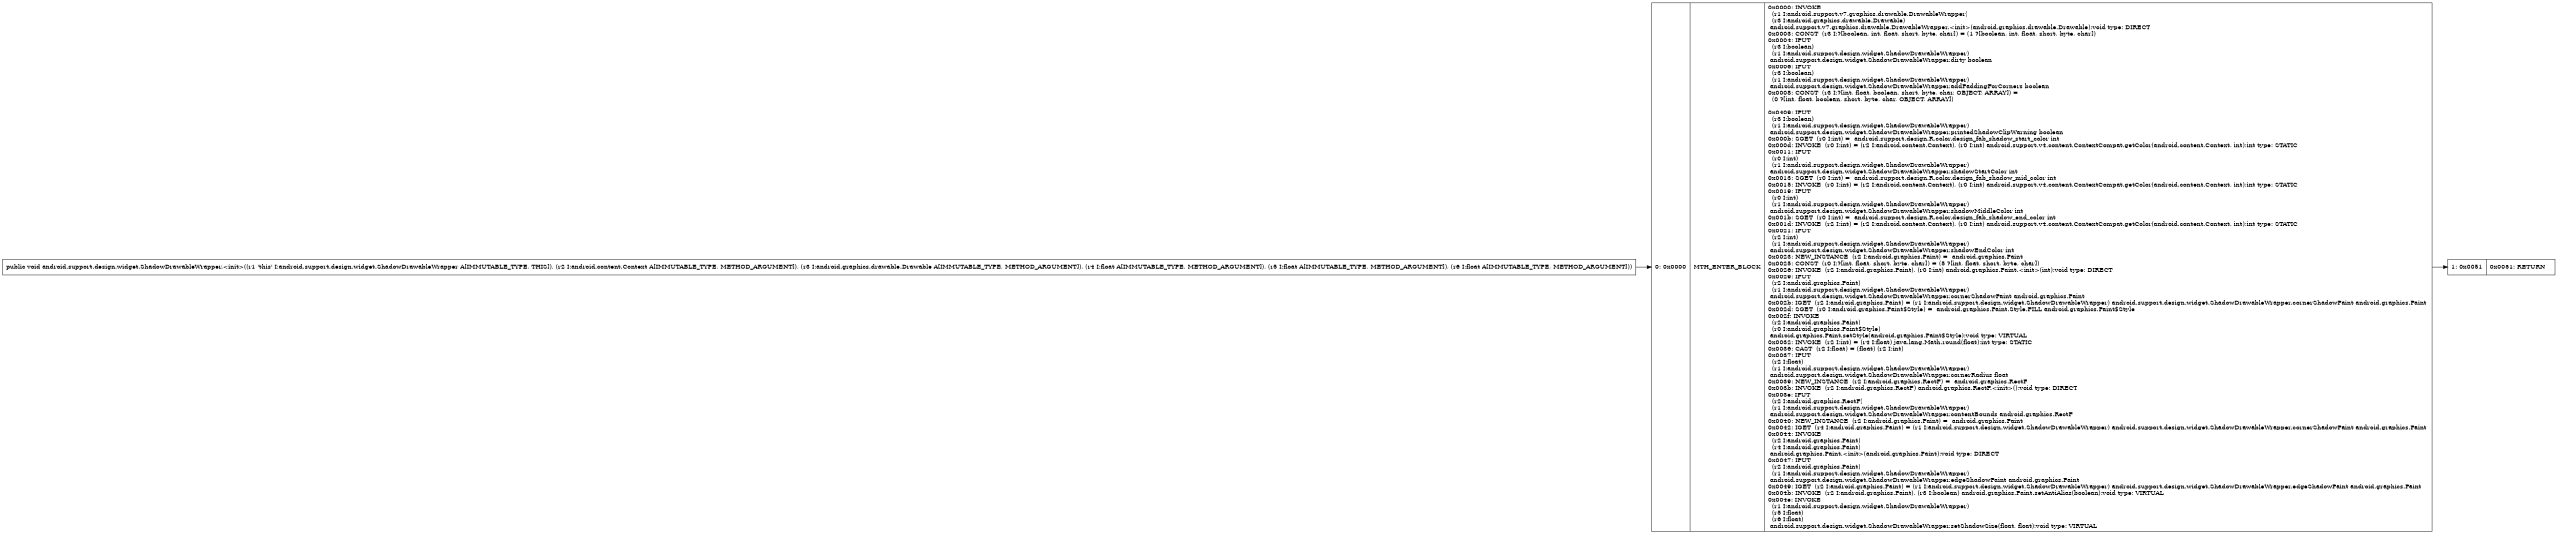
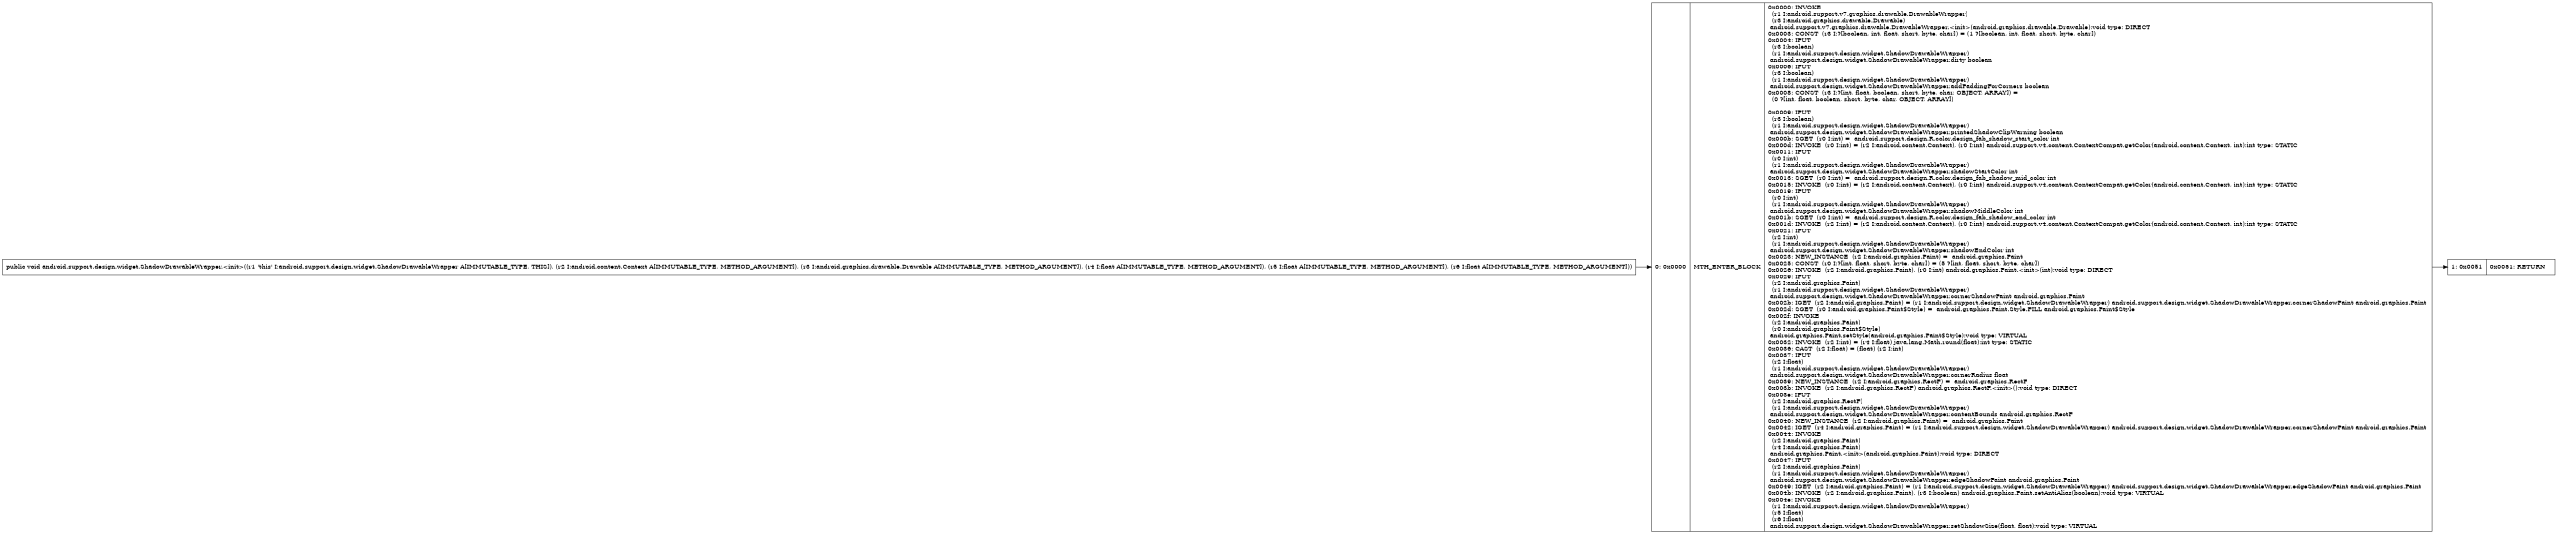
node "0: 0x0000": text "0x0409: IPUT" -> "0x0009: IPUT"
